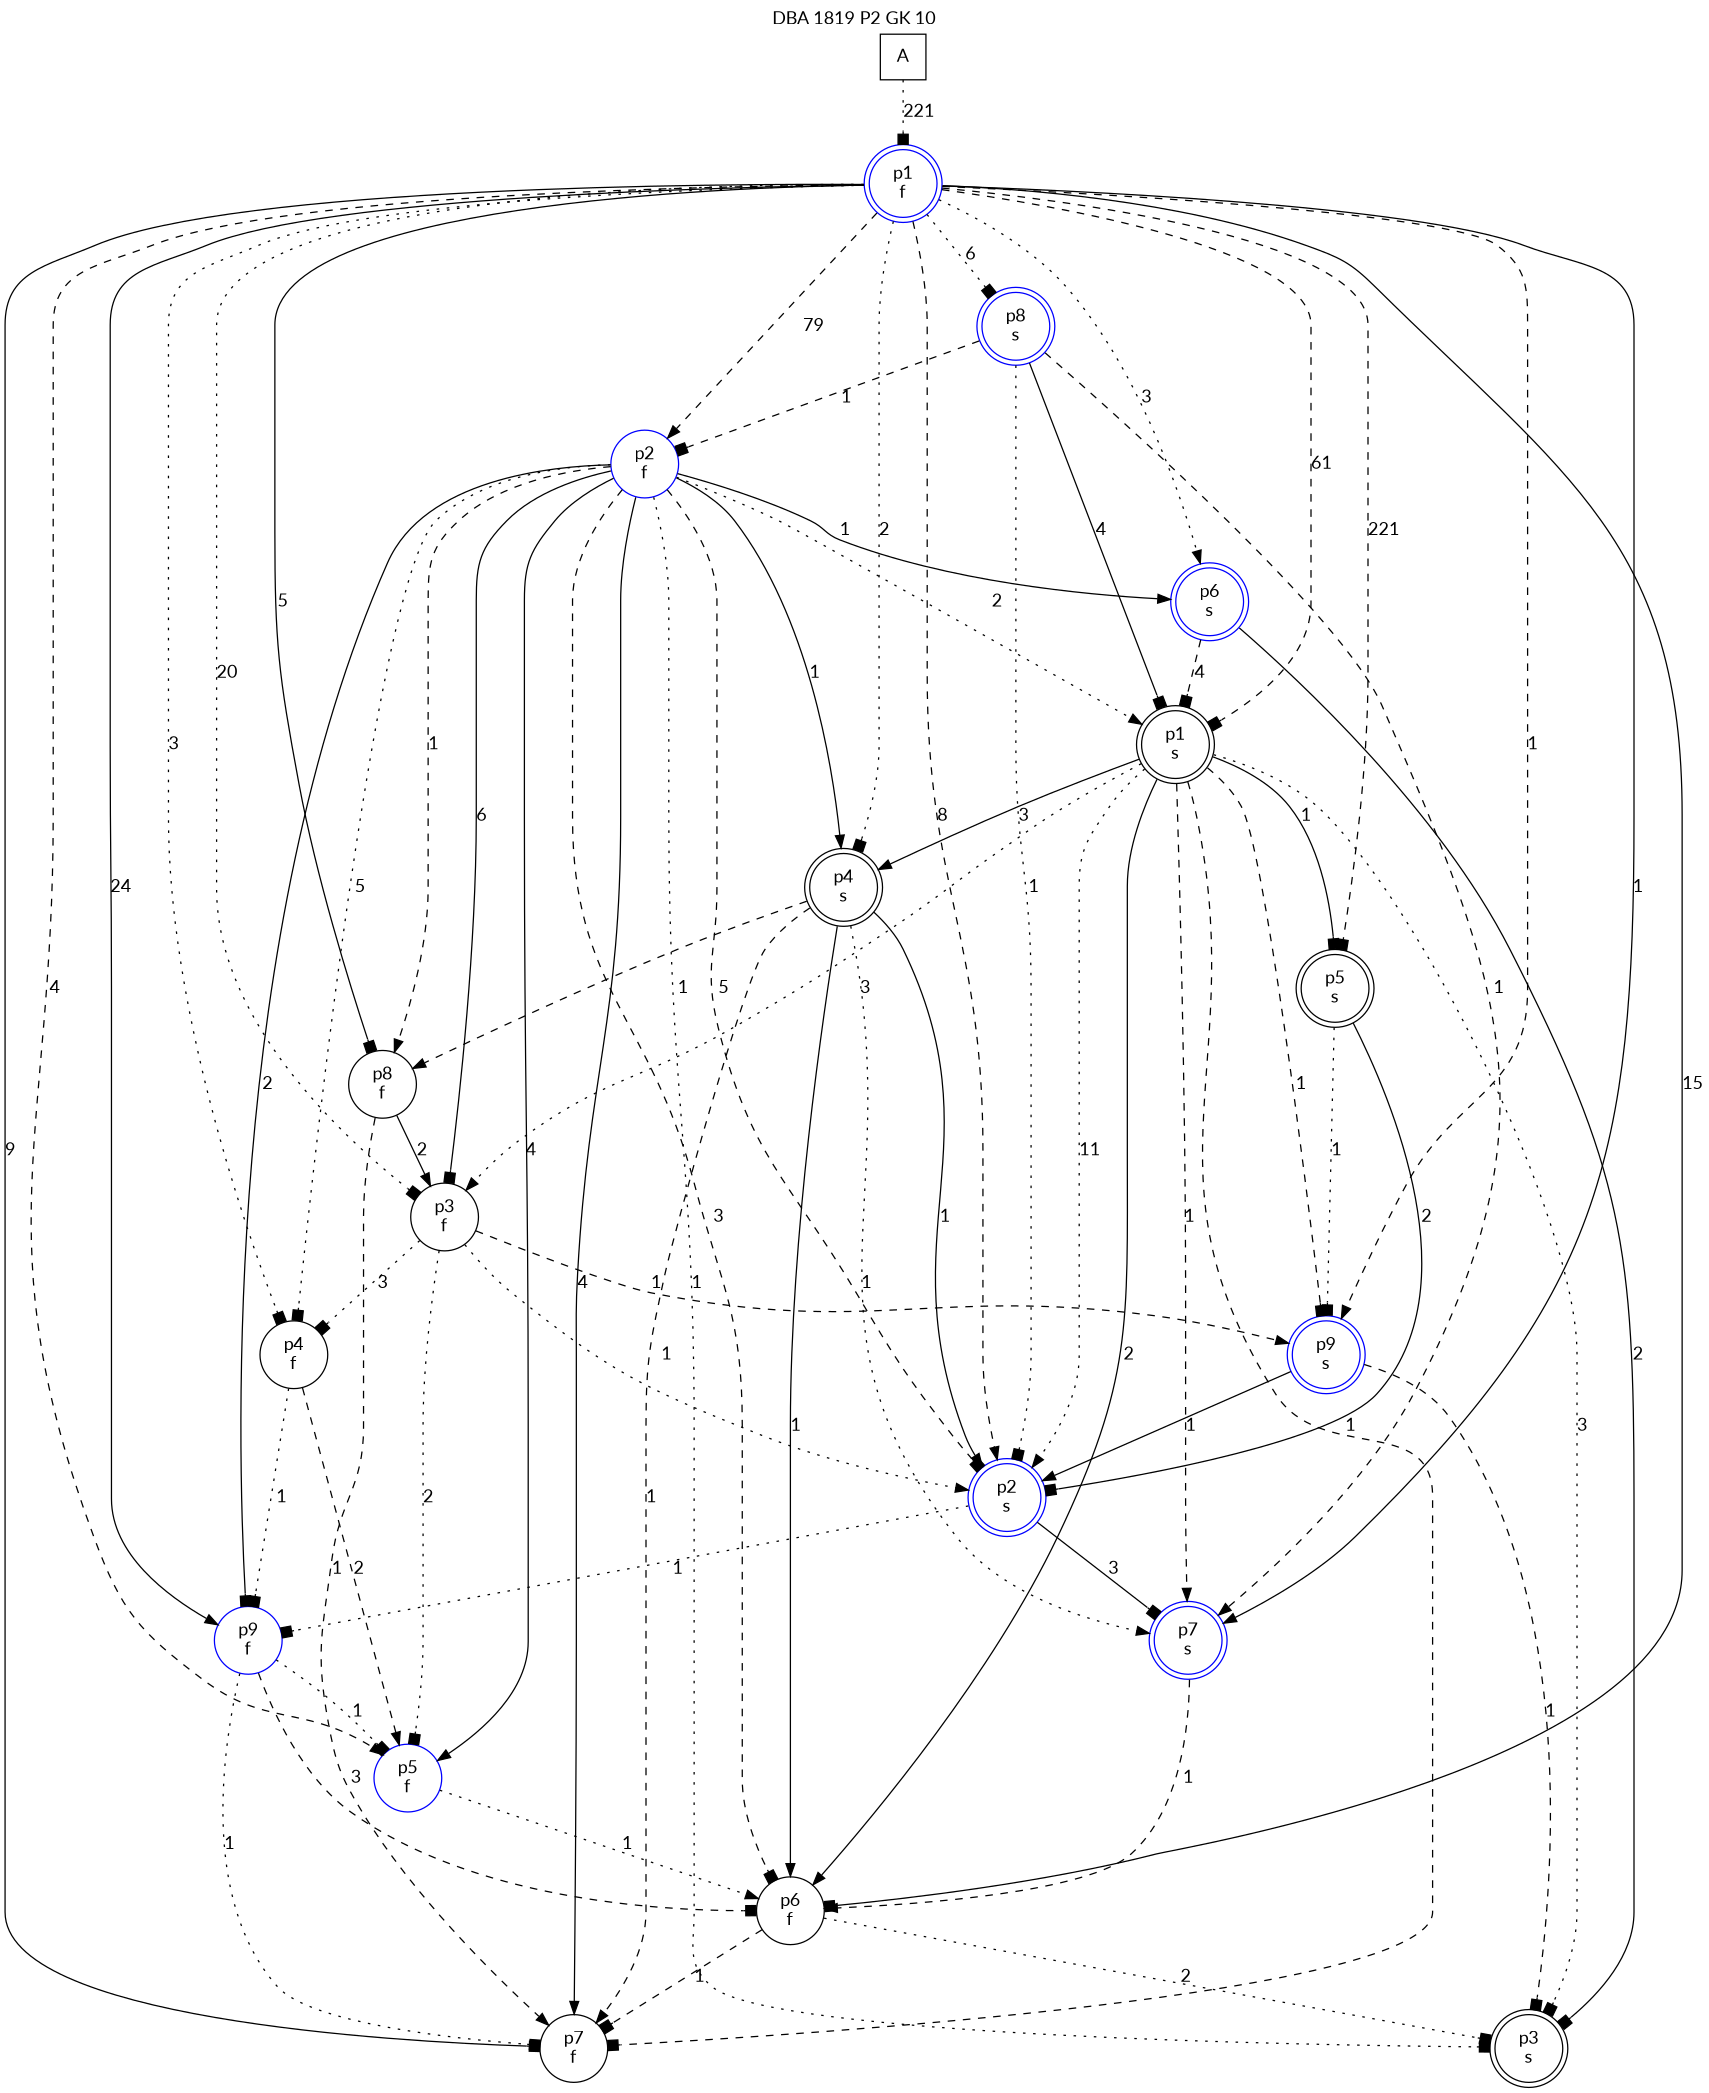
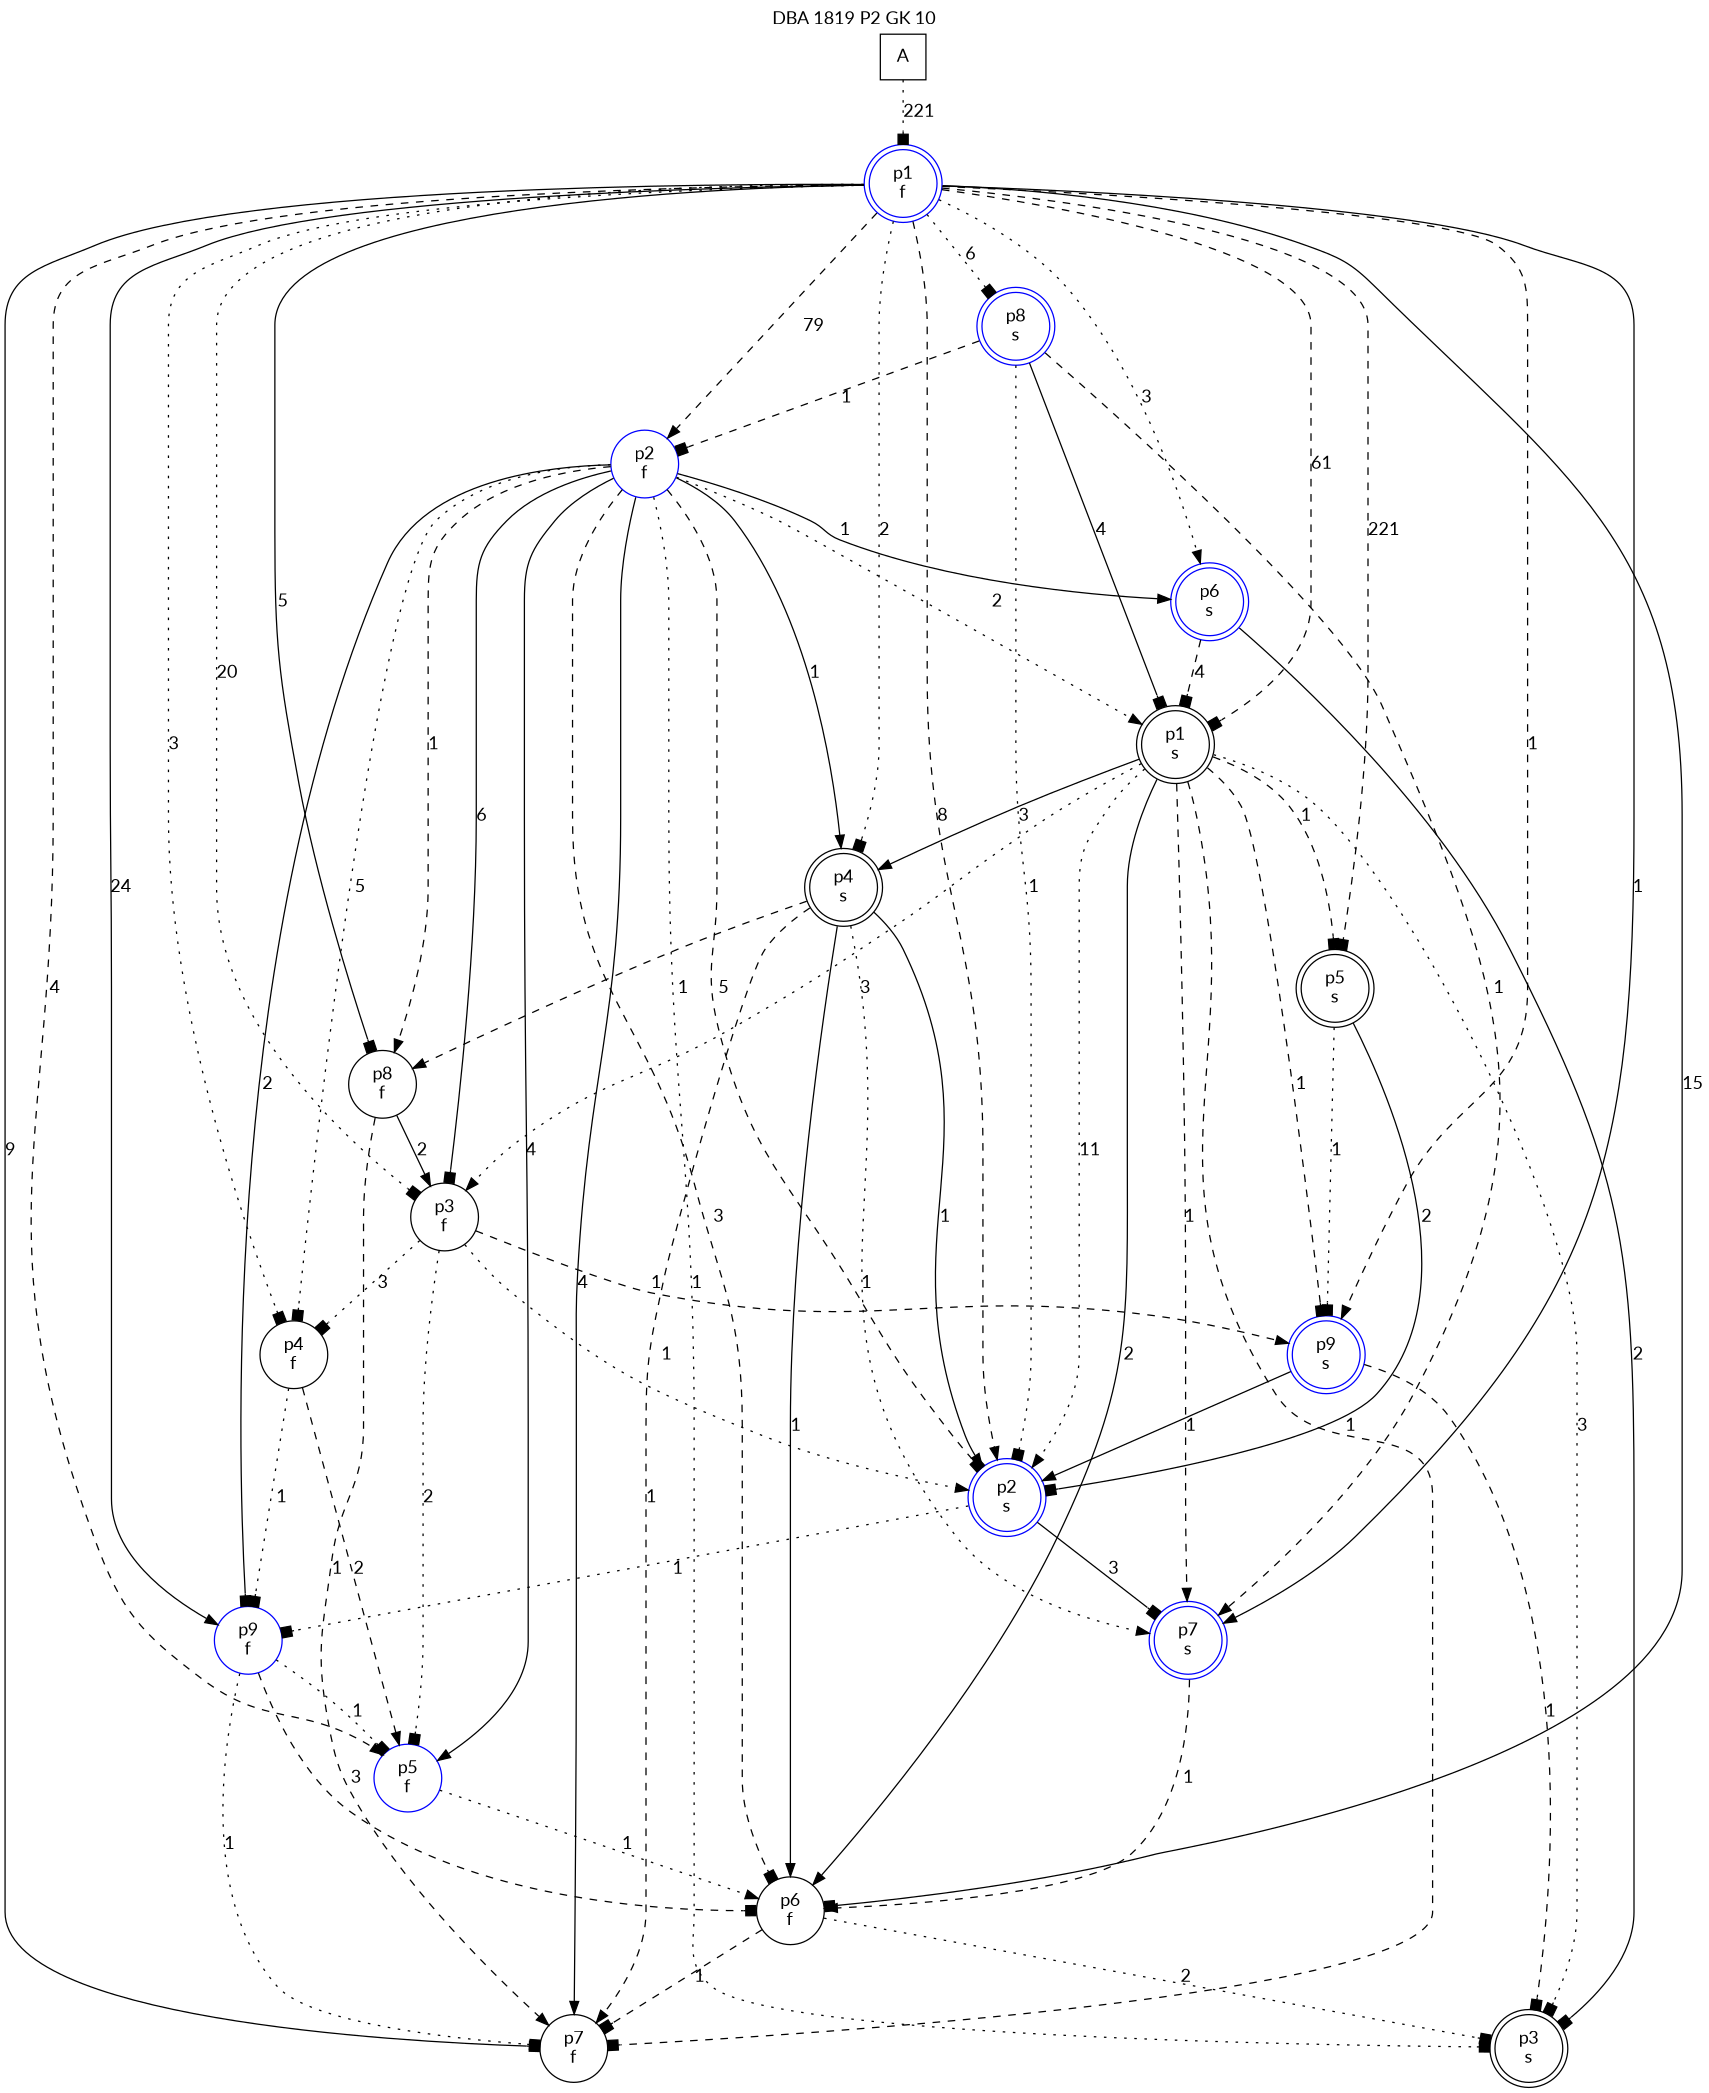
edge "p1 s" -> "p5 s": style solid -> dashed
